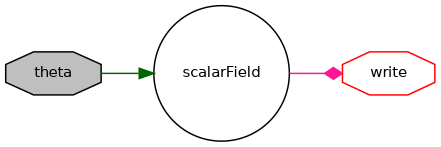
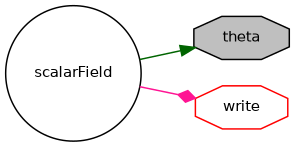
edge "theta" -> "scalarField": reversed
